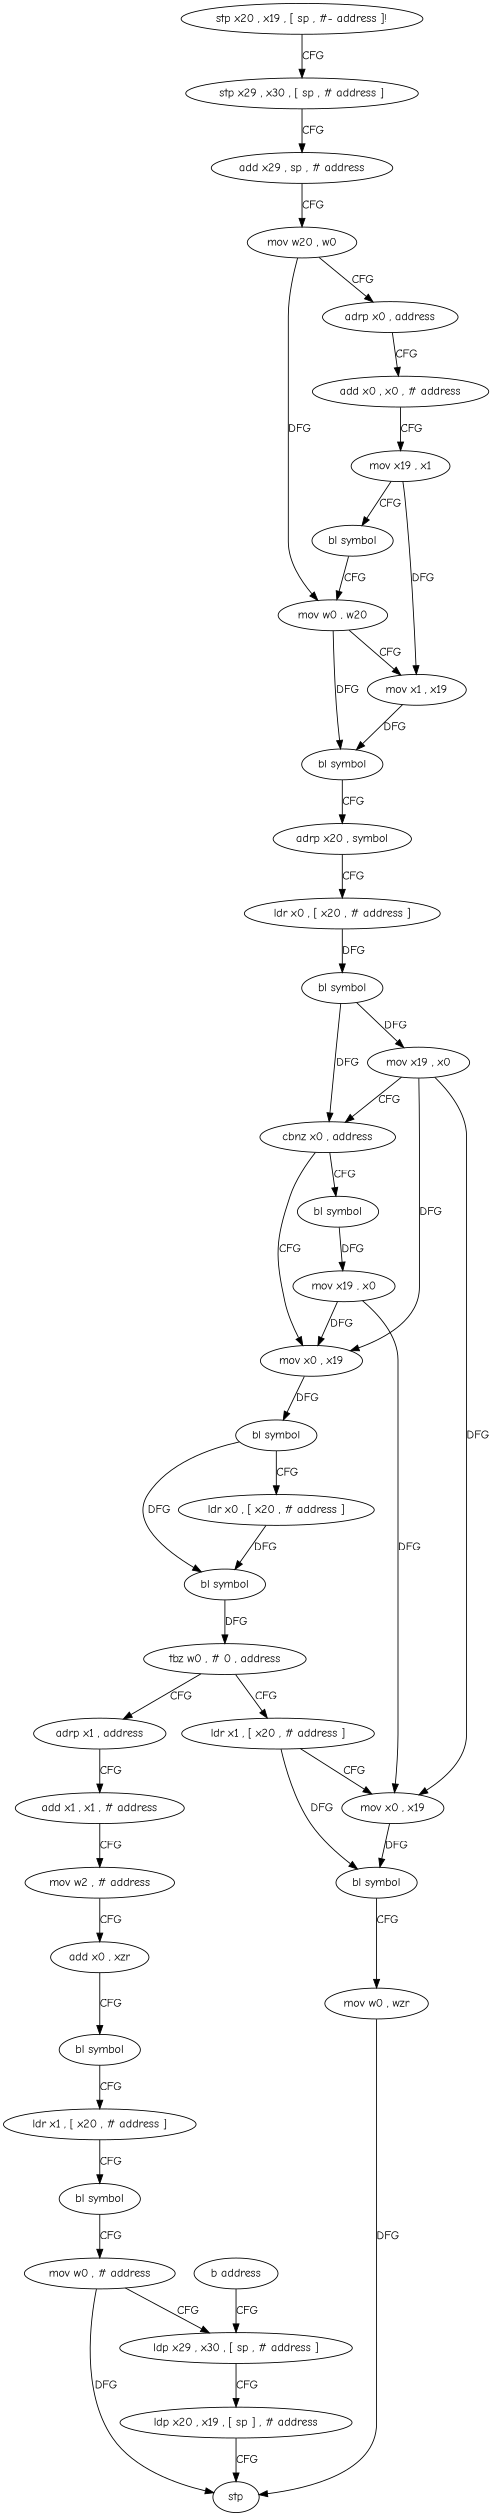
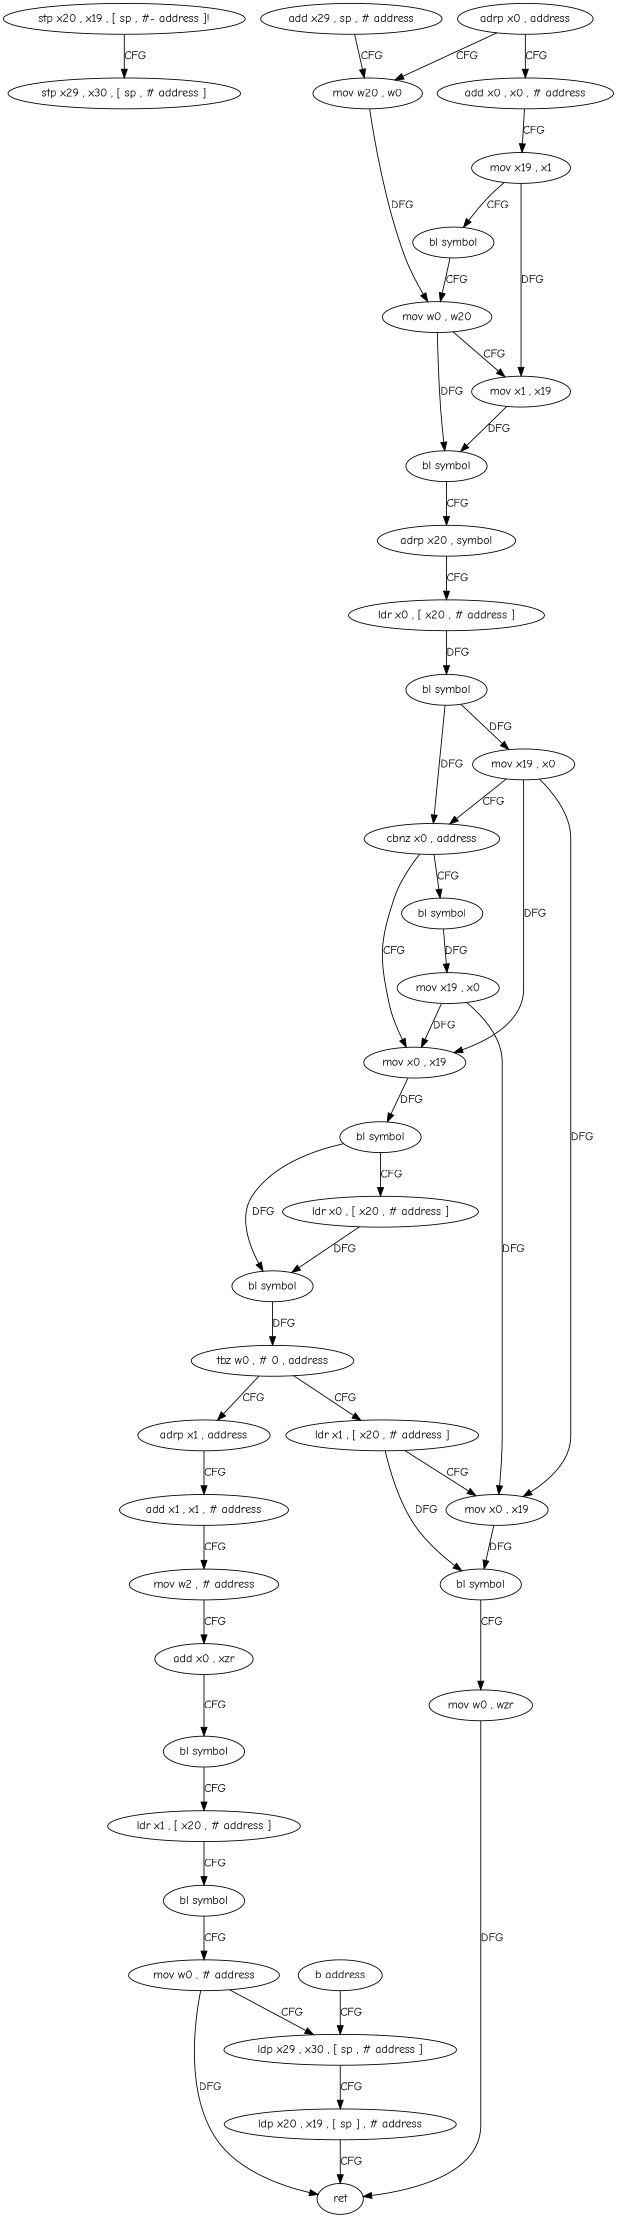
edge "stp x29 , x30 , [ sp , # address ]" -> "add x29 , sp , # address": removed, label "CFG"
edge "mov w20 , w0" -> "adrp x0 , address": reversed
node "stp": label "stp" -> "ret"
